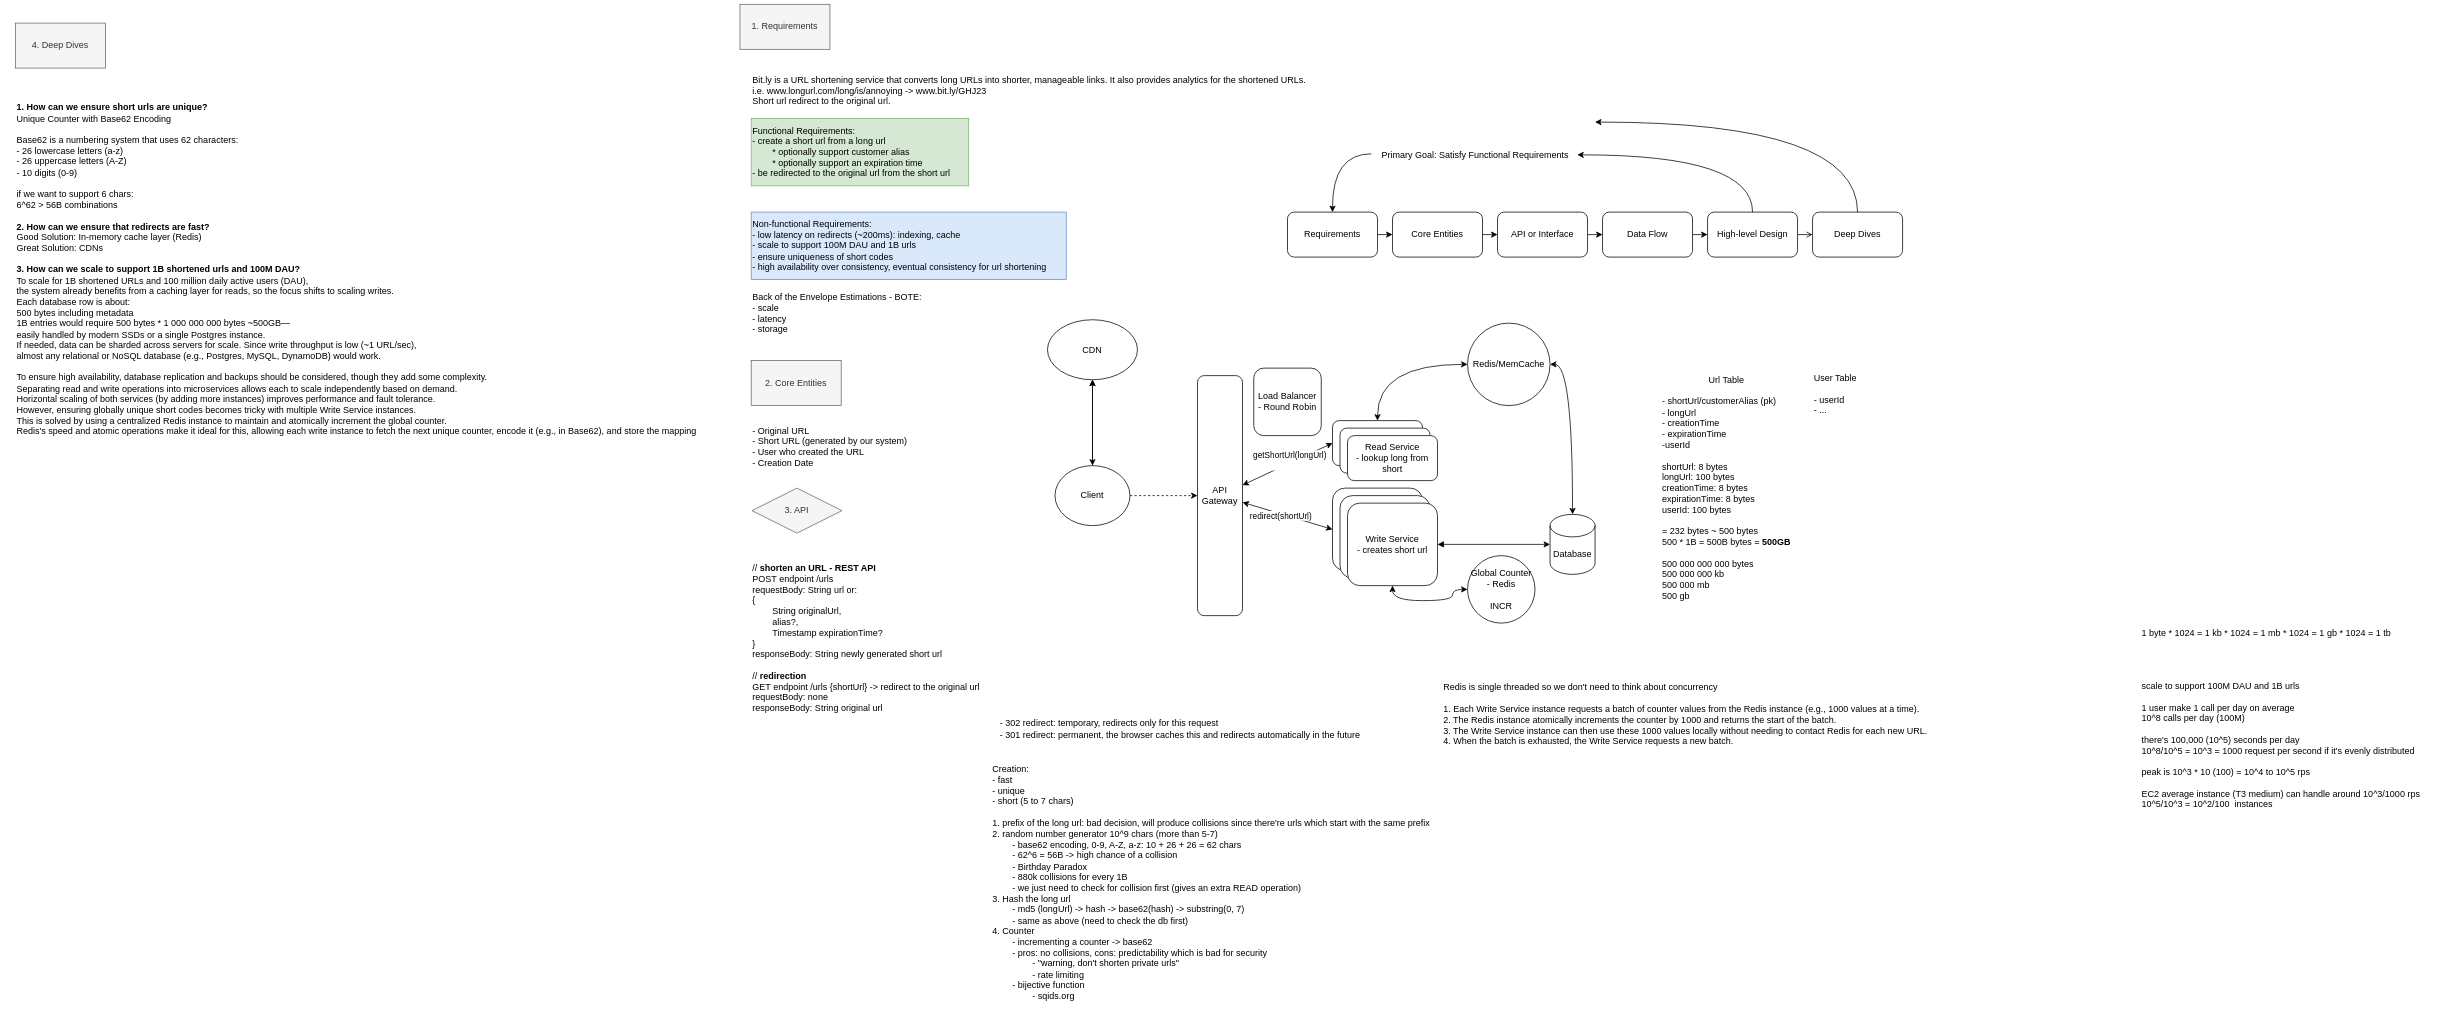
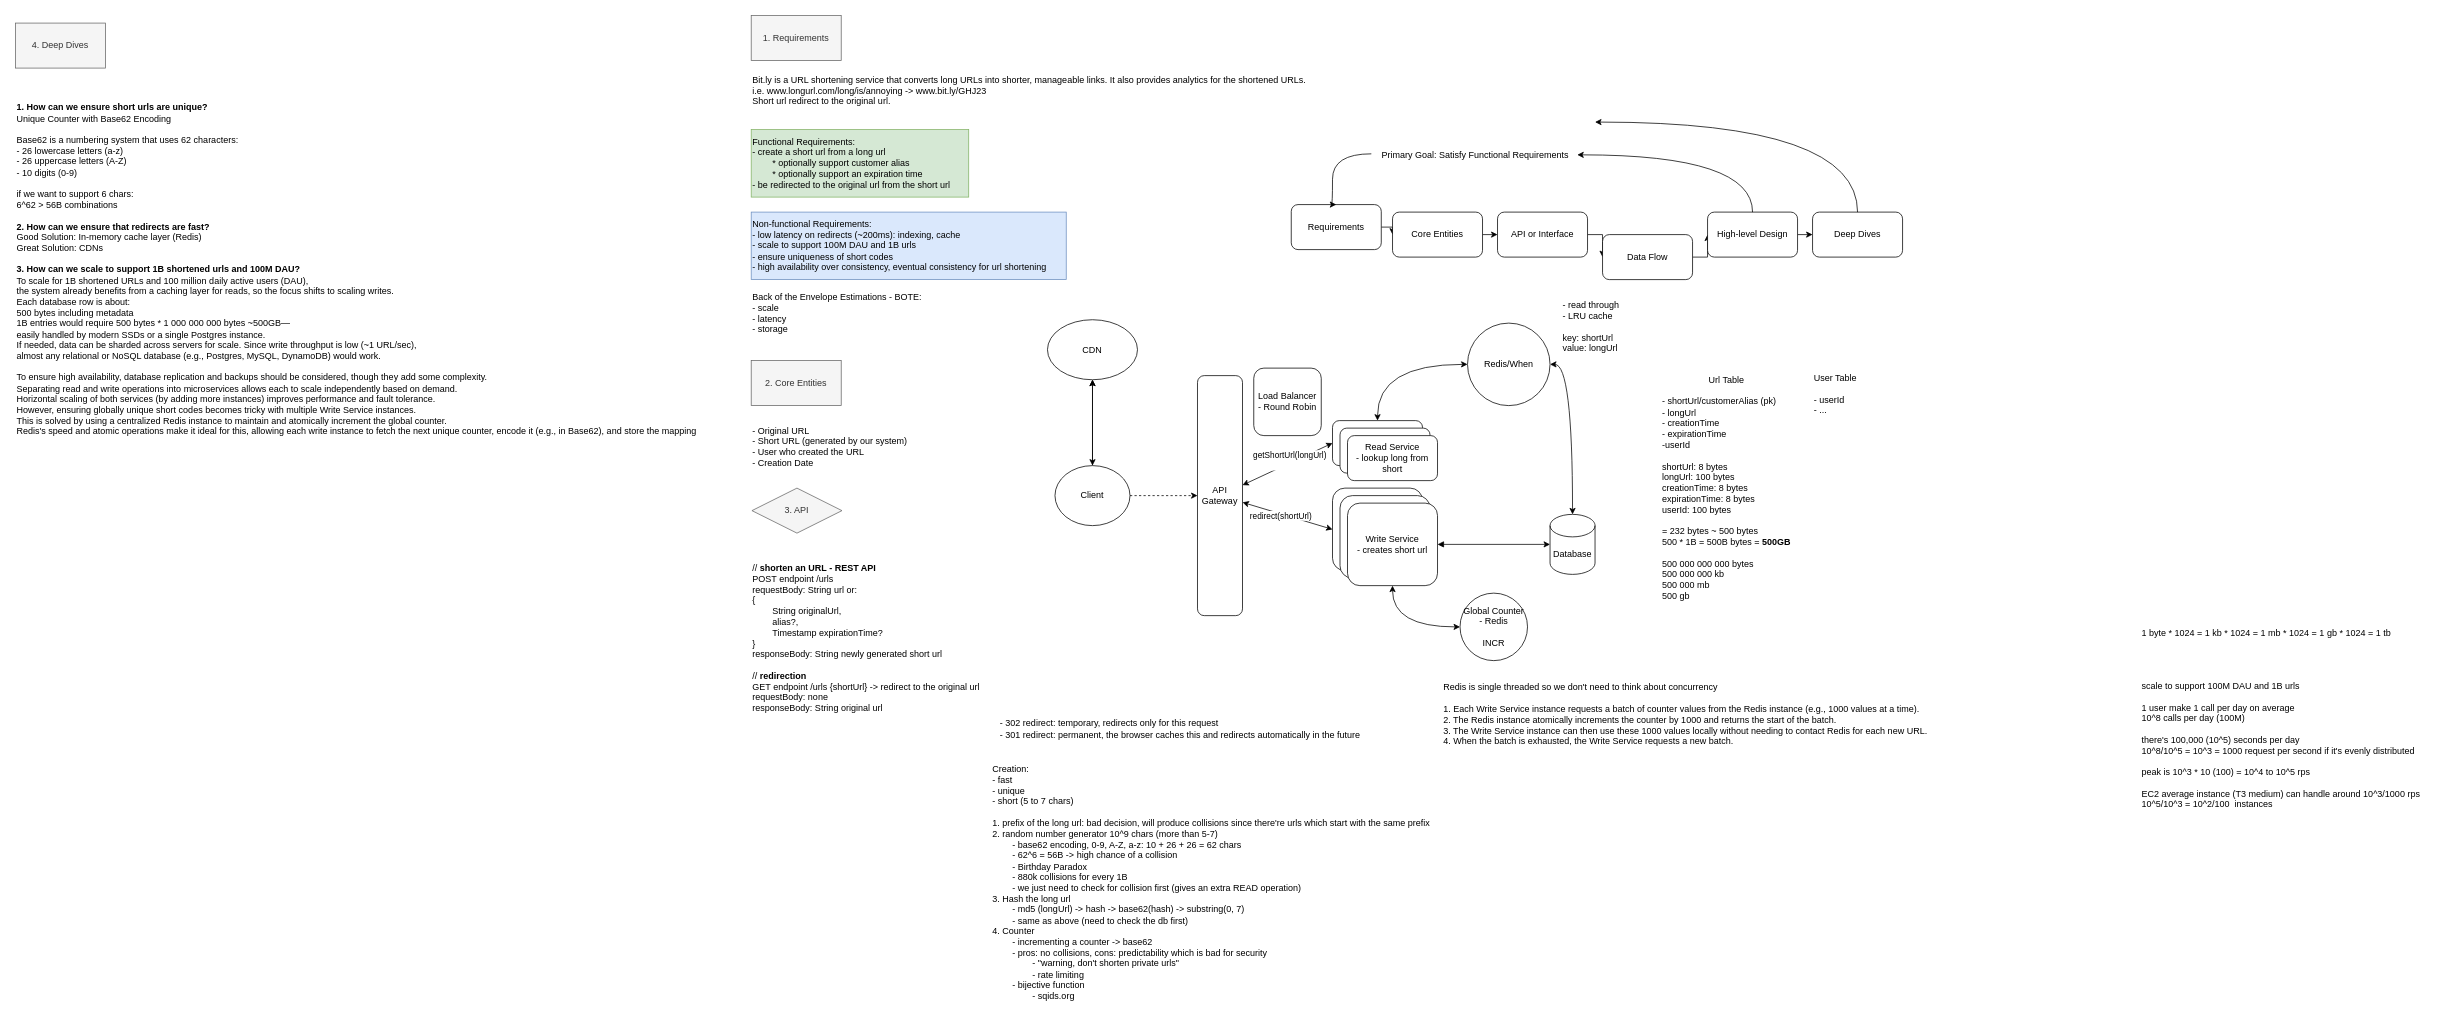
node "1. Requirements": moved (785, 27) -> (796, 38)
node "Functional Requirements: - create a short url from a long url * optionally support customer alias * optionally support an expiration time - be redirected to the original url from the short url": moved (860, 152) -> (860, 163)
node "Requirements": moved (1332, 234) -> (1336, 227)
node "Data Flow": moved (1647, 234) -> (1647, 257)
edge "High-level Design" -> "Deep Dives": arrowhead open -> classic
node "- read through - LRU cache key: shortUrl value: longUrl": added
node "Redis/MemCache": label "Redis/MemCache" -> "Redis/When"
node "Global Counter - Redis INCR": moved (1501, 589) -> (1494, 627)
